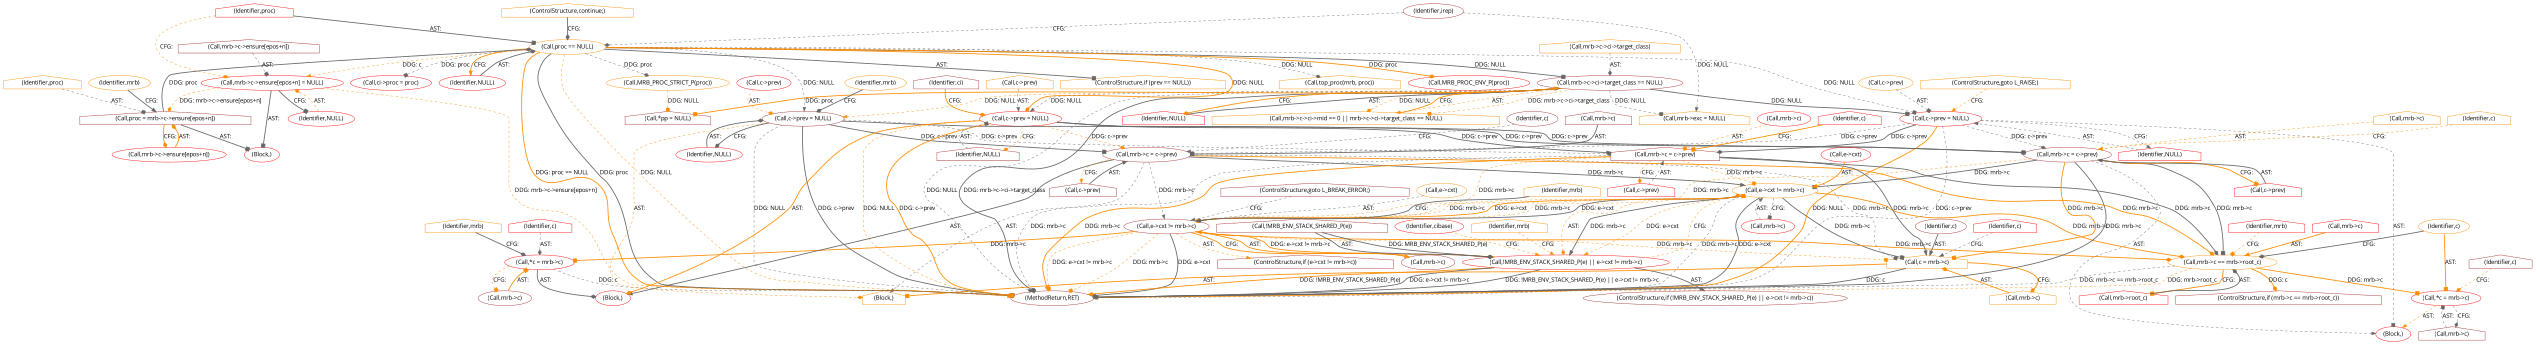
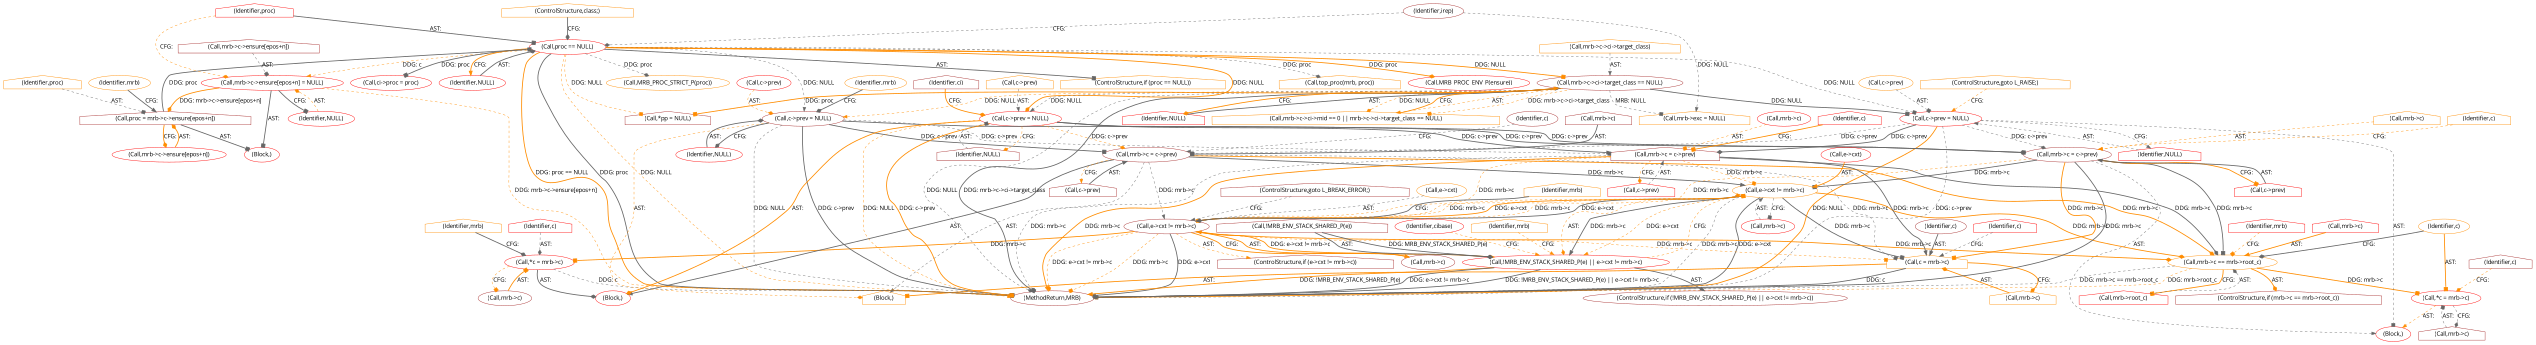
node "(ControlStructure,continue;)": label "(ControlStructure,continue;)" -> "(ControlStructure,class;)"
node "(Call,proc == NULL)": color darkorange -> red
edge "(Call,proc == NULL)" -> "(Call,mrb->c->ci->target_class == NULL)": color gray40 -> darkorange
edge "(Call,proc == NULL)" -> "(Call,ci->proc = proc)": style dashed -> bold
edge "(Call,proc = mrb->c->ensure[epos+n])" -> "(Call,proc == NULL)": arrowhead diamond -> box
edge "(Call,mrb->c->ci->target_class)" -> "(Call,mrb->c->ci->target_class == NULL)": arrowhead diamond -> normal
edge "(Call,proc == NULL)" -> "(Call,top_proc(mrb, proc))": label "DDG: NULL" -> "DDG: proc"
node "(ControlStructure,if (prev == NULL))": label "(ControlStructure,if (prev == NULL))" -> "(ControlStructure,if (proc == NULL))"
node "(Call,MRB_PROC_ENV_P(proc))": label "(Call,MRB_PROC_ENV_P(proc))" -> "(Call,MRB_PROC_ENV_P(ensure))"
edge "(Call,mrb->c->ensure[epos+n] = NULL)" -> "(Call,proc = mrb->c->ensure[epos+n])": style dashed -> bold
edge "(Call,MRB_PROC_STRICT_P(proc))" -> "(Call,*pp = NULL)": now "(Call,proc == NULL)" -> "(Call,*pp = NULL)"
edge "(Call,mrb->c->ci->target_class == NULL)" -> "(Call,mrb->exc = NULL)": label "DDG: NULL" -> "MRB: NULL"
edge "(Call,mrb->c == mrb->root_c)" -> "(ControlStructure,if (mrb->c == mrb->root_c))": label "DDG: c" -> "AST: "
edge "(Call,mrb->root_c)" -> "(Call,mrb->c == mrb->root_c)": style bold -> dashed
node "(MethodReturn,RET)": label "(MethodReturn,RET)" -> "(MethodReturn,MRB)"
